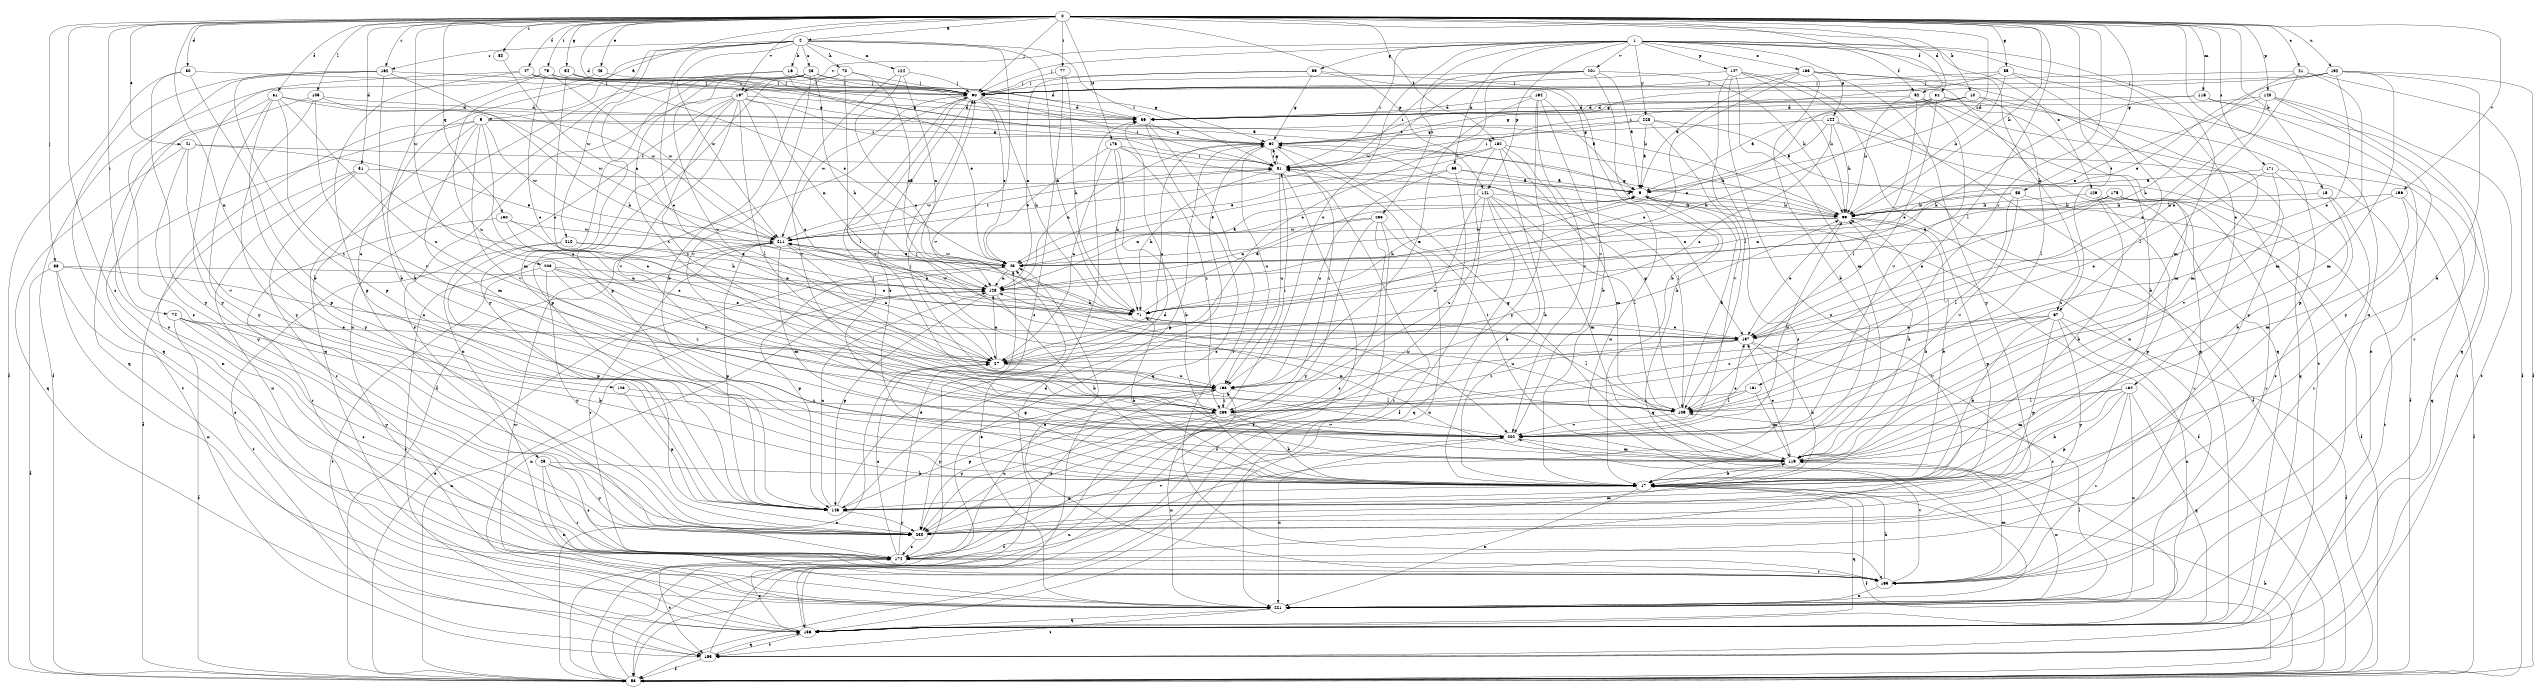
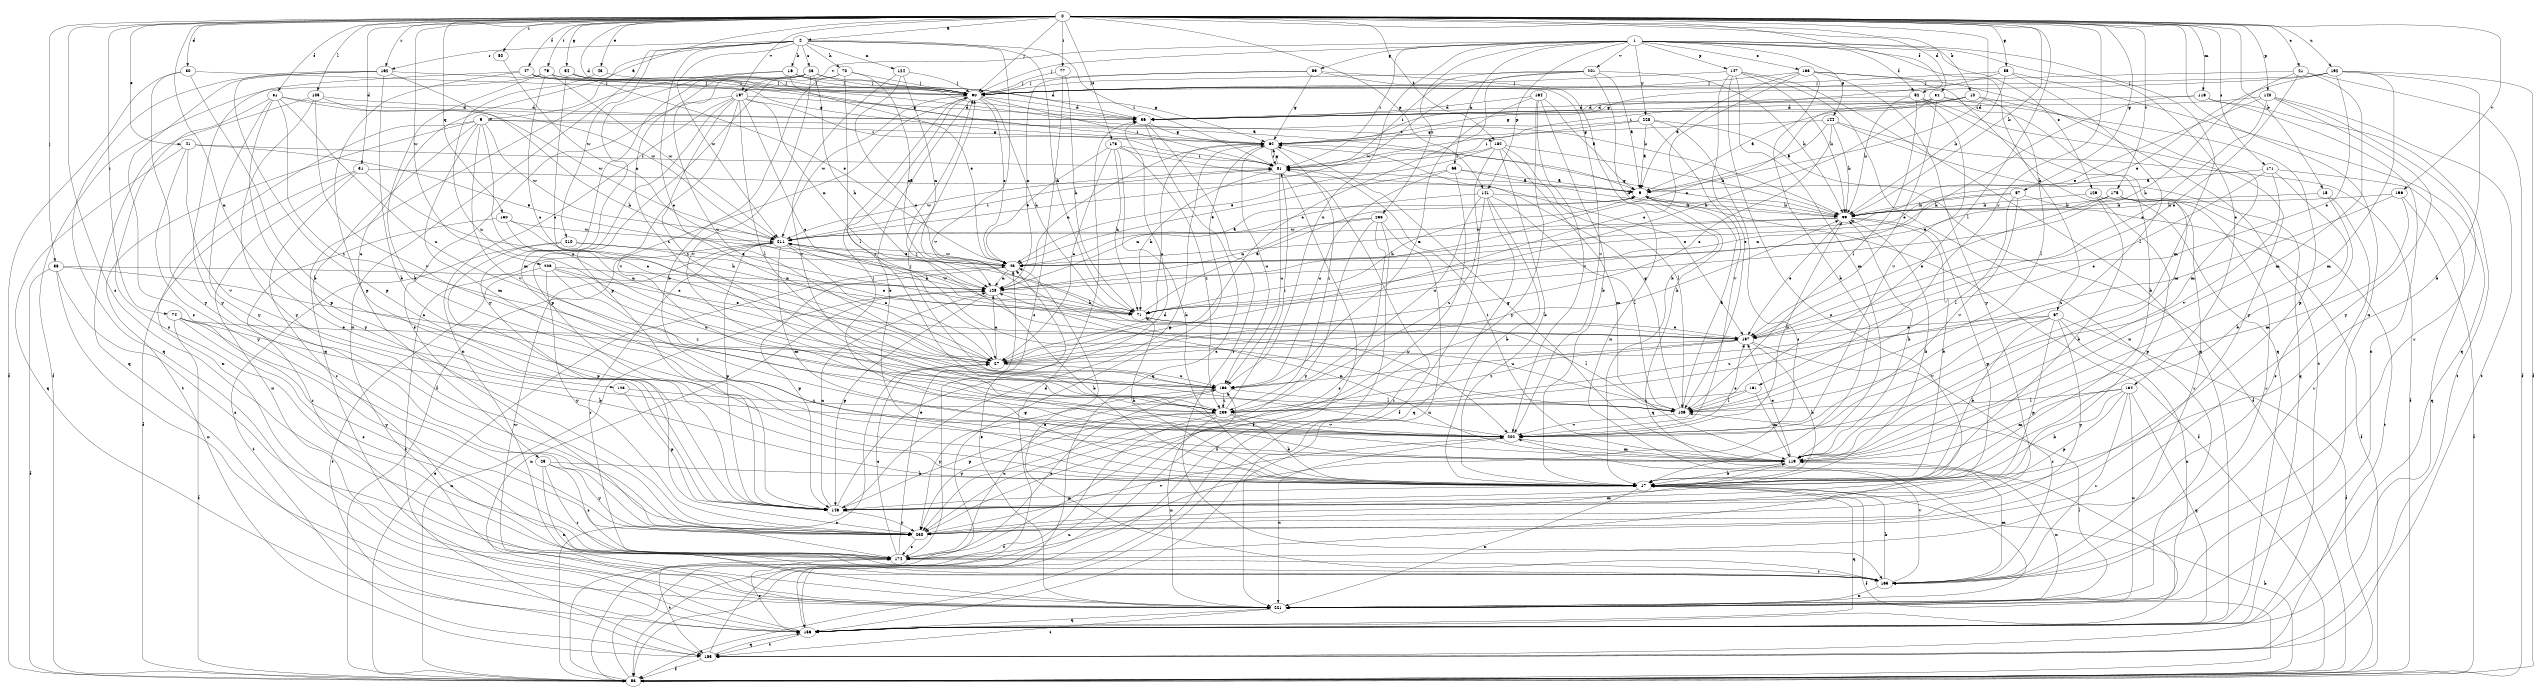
edge "0" -> "67": now "0" -> "175"
node "58": label "58" -> "57"
edge "147" -> "109": label "l" -> "e"
edge "141" -> "119": removed, label "m"
